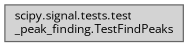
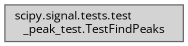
node "scipy.signal.tests.test _peak_finding.TestFindPeaks": label "scipy.signal.tests.test _peak_finding.TestFindPeaks" -> "scipy.signal.tests.test _peak_test.TestFindPeaks"
